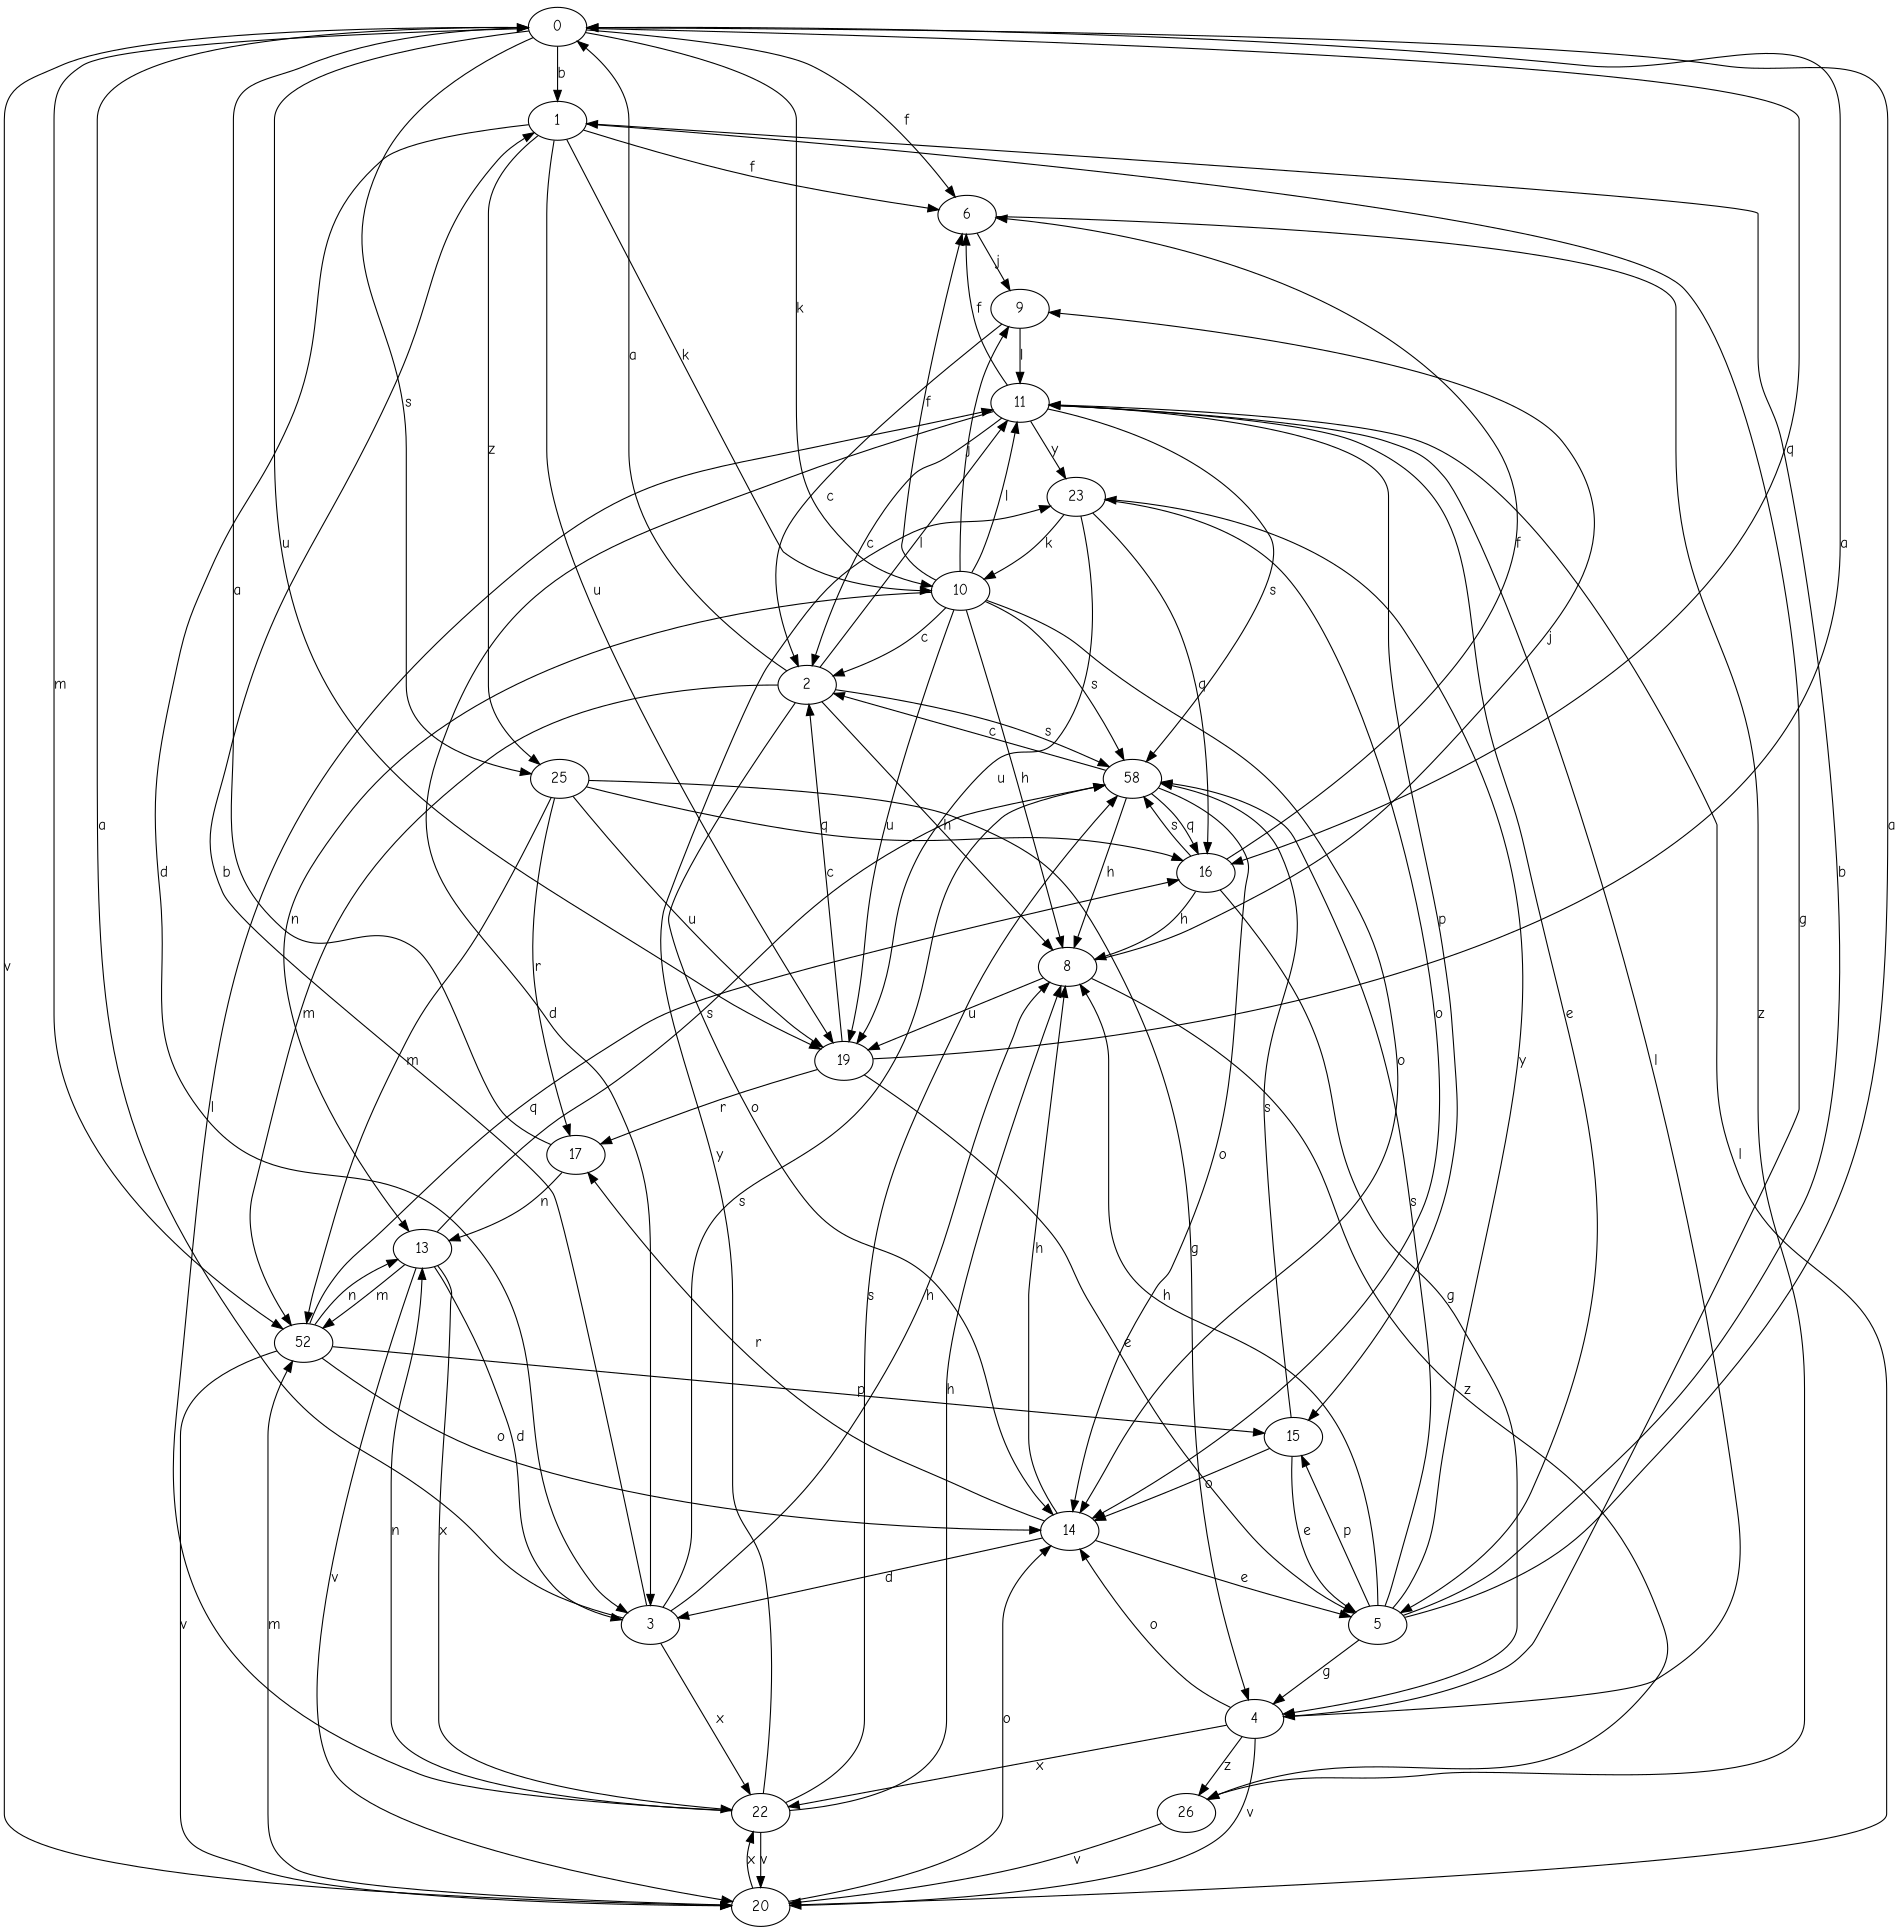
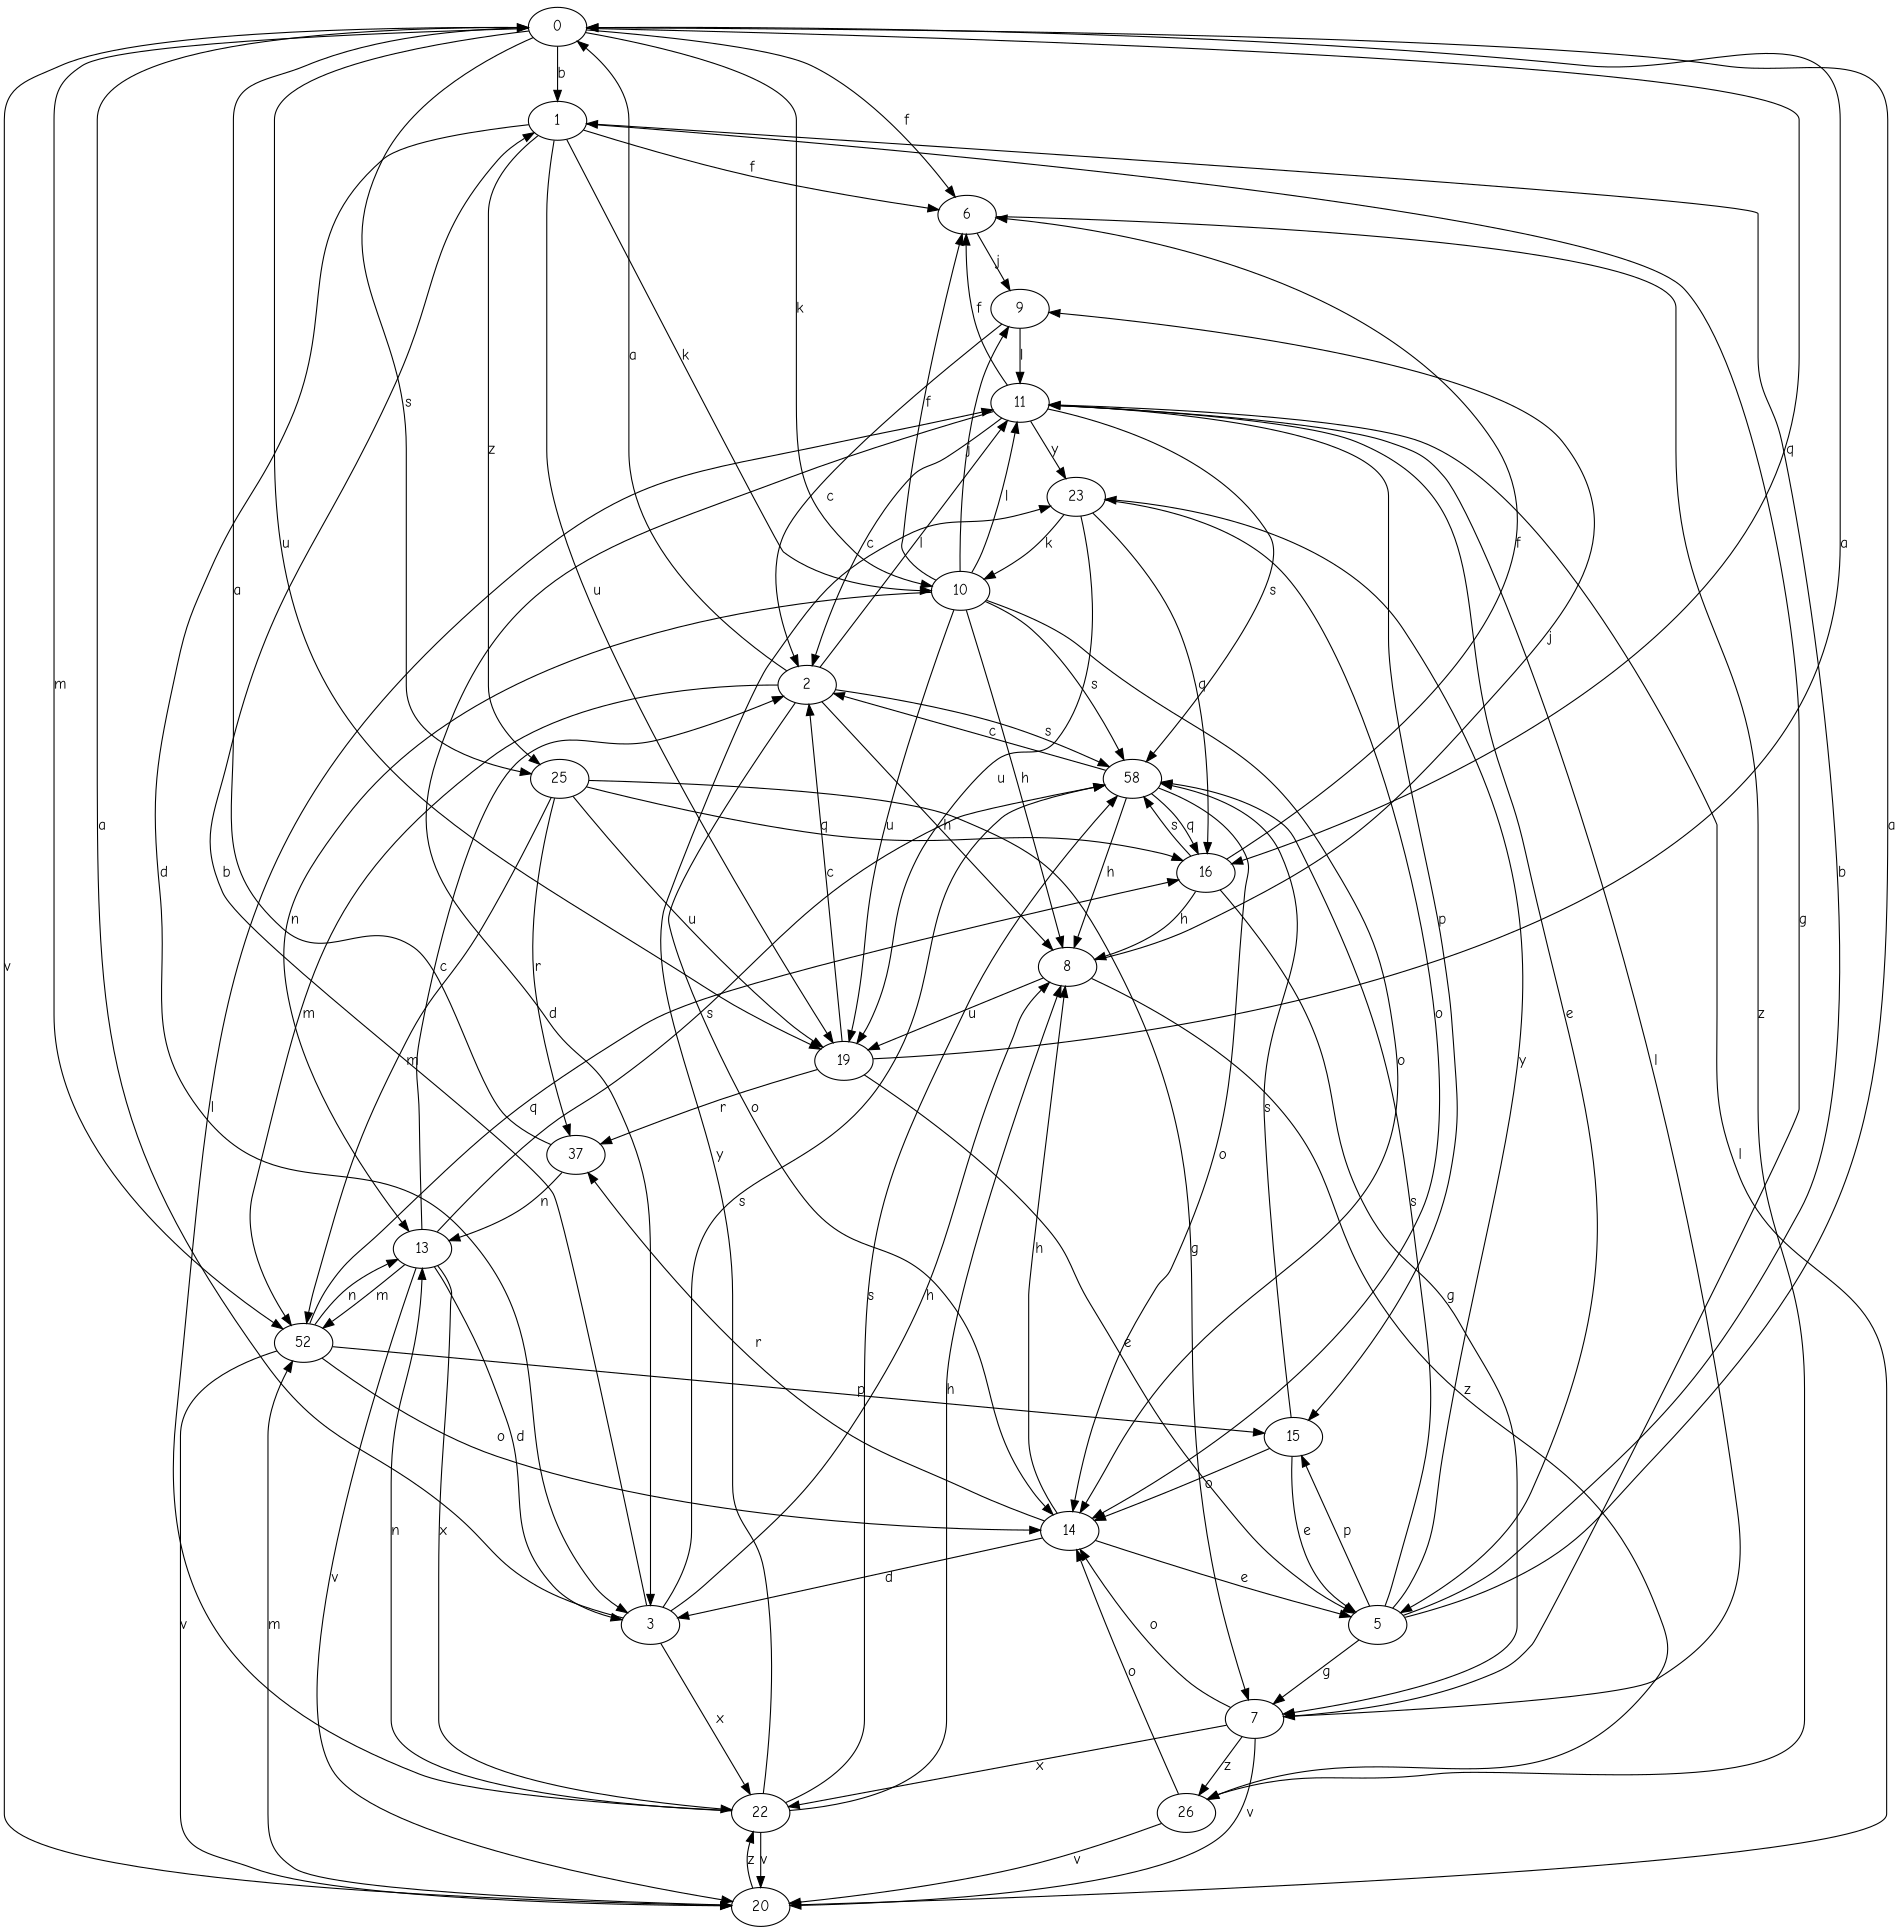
edge "10" -> "2": now "13" -> "2"
node "17": label "17" -> "37"
edge "5" -> "8": removed, label "h"
node "4": label "4" -> "7"
edge "20" -> "14": now "26" -> "14"
edge "20" -> "22": label "x" -> "z"
